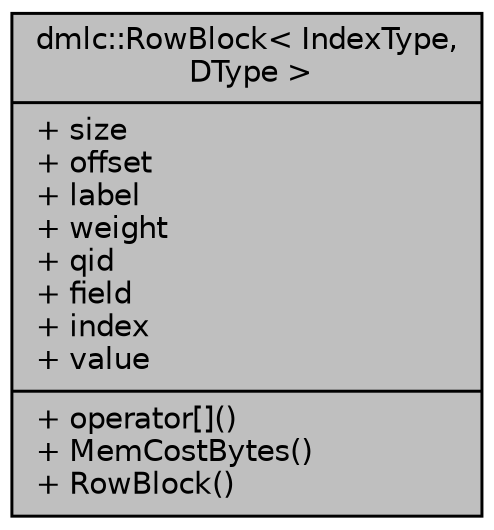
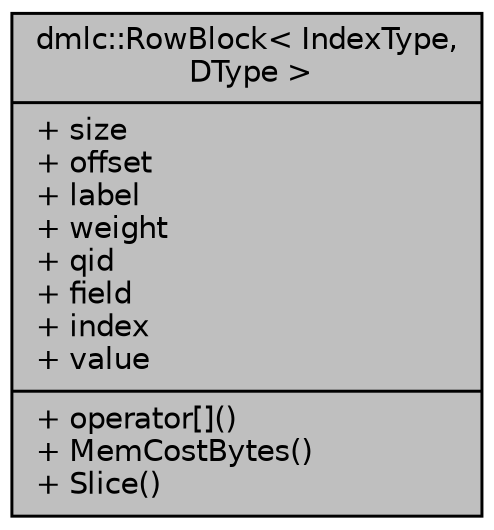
node "dmlc::RowBlock< IndexType,": text "+ RowBlock()" -> "+ Slice()"
